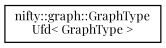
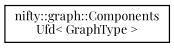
node "nifty::graph::GraphType Ufd< GraphType >": label "nifty::graph::GraphType Ufd< GraphType >" -> "nifty::graph::Components Ufd< GraphType >"
